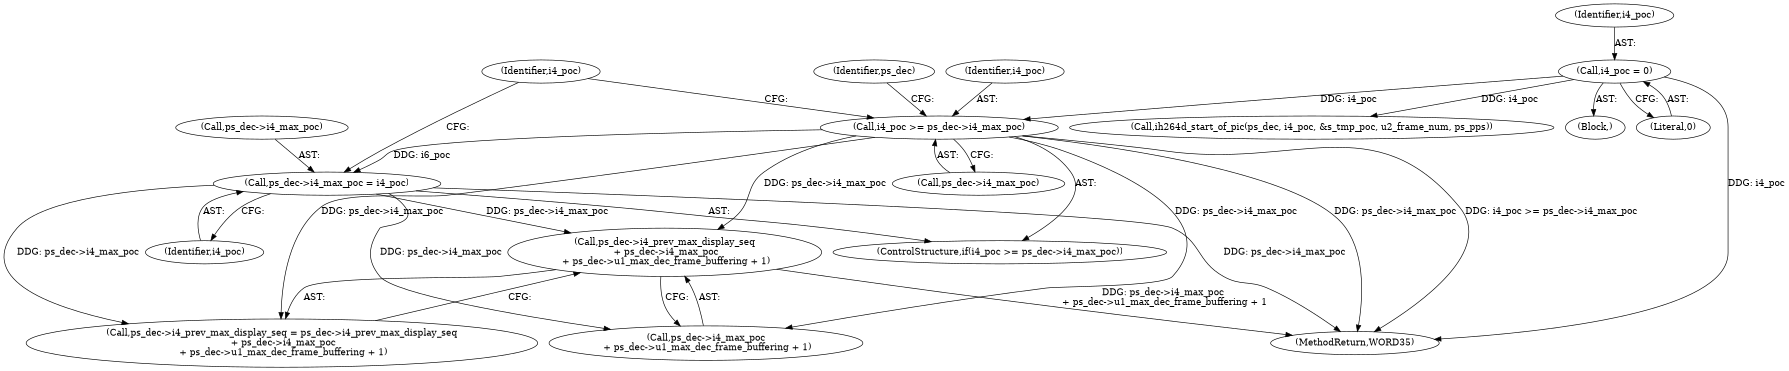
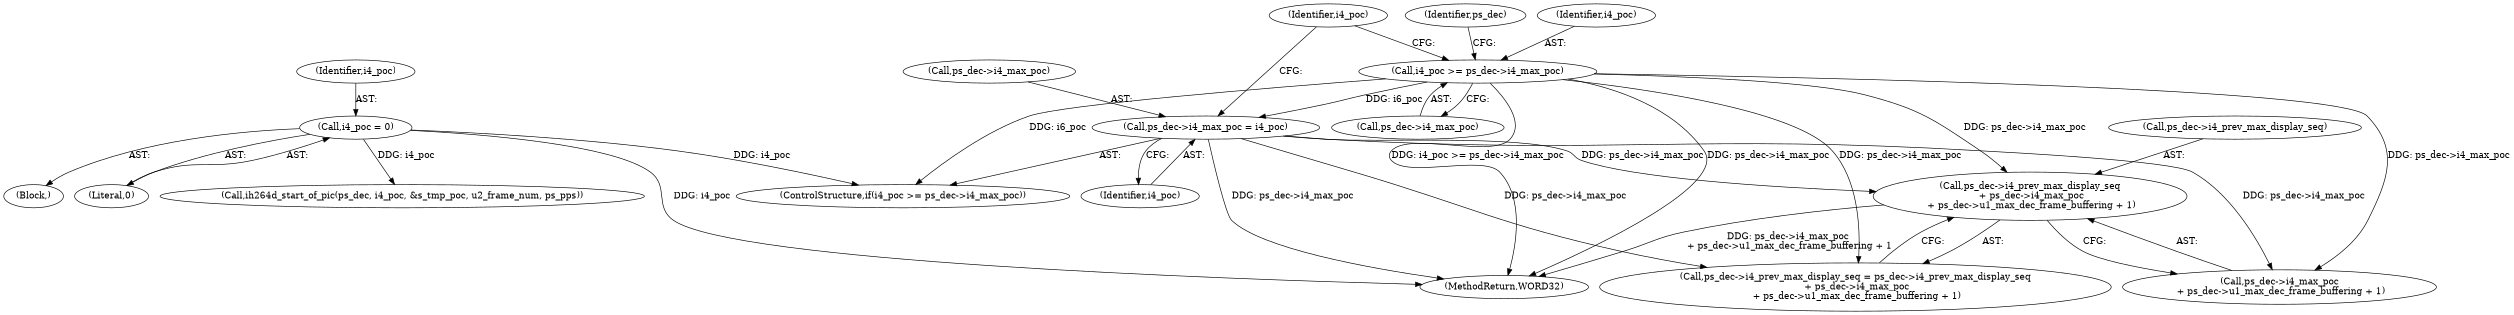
edge "(Call,i4_poc = 0)" -> "(Call,i4_poc >= ps_dec->i4_max_poc)": now "(Call,i4_poc = 0)" -> "(ControlStructure,if(i4_poc >= ps_dec->i4_max_poc))"
edge "(Call,i4_poc = 0)" -> "(Literal,0)": label "CFG: " -> "AST: "
node "(Call,ps_dec->i4_prev_max_display_seq)": added
edge "(Call,i4_poc >= ps_dec->i4_max_poc)" -> "(ControlStructure,if(i4_poc >= ps_dec->i4_max_poc))": label "AST: " -> "DDG: i6_poc"
node "(MethodReturn,WORD35)": label "(MethodReturn,WORD35)" -> "(MethodReturn,WORD32)"
